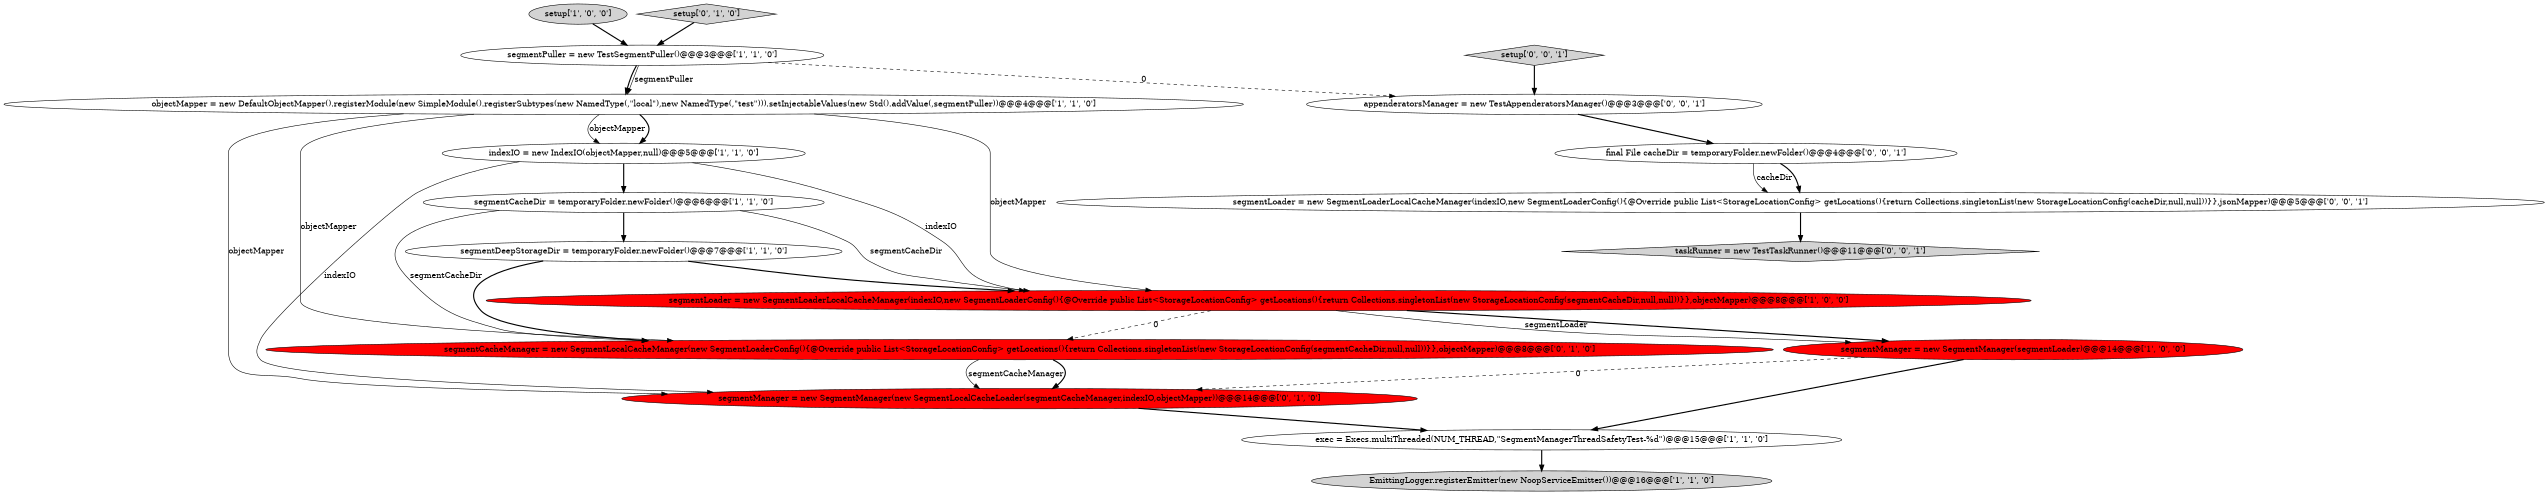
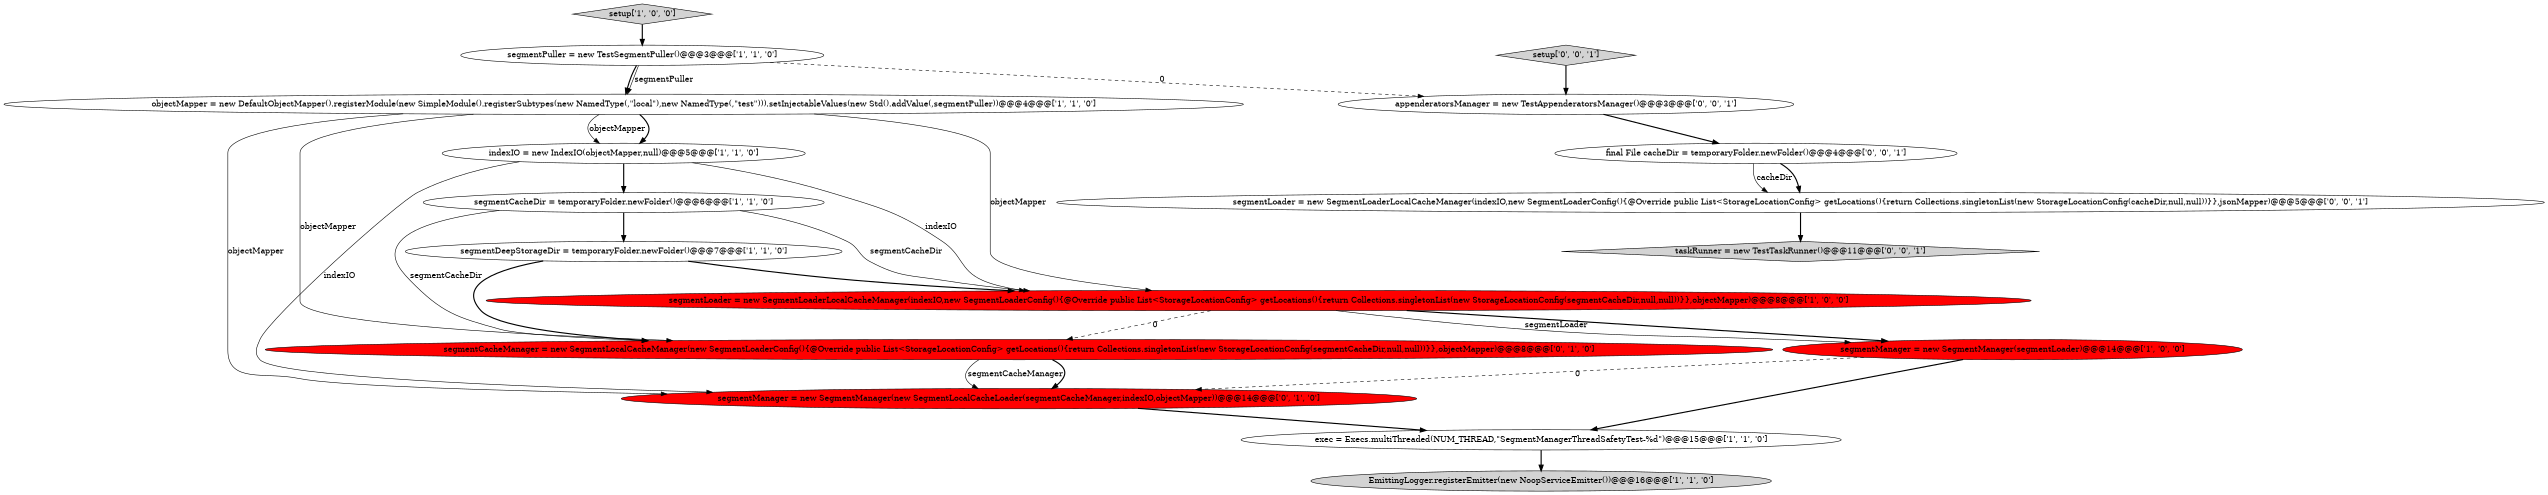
node "setup['1', '0', '0']": shape ellipse -> diamond
node "setup['0', '1', '0']": removed
